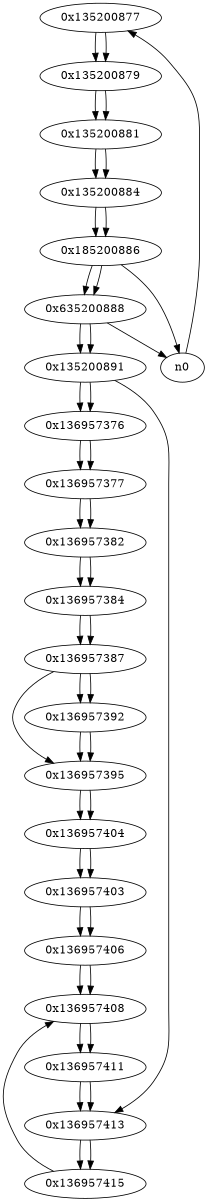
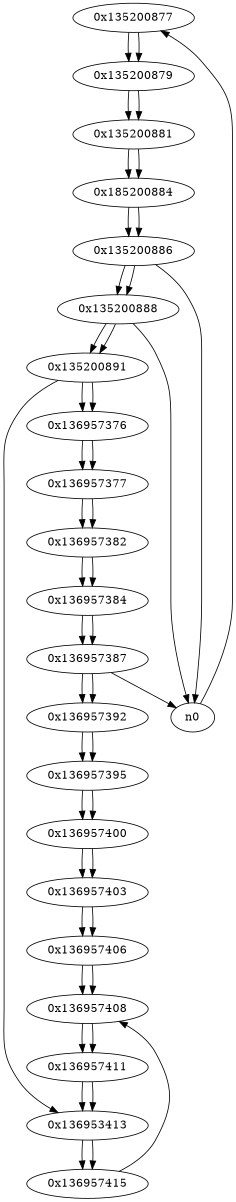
node "0x135200884": label "0x135200884" -> "0x185200884"
node "0x185200886": label "0x185200886" -> "0x135200886"
node "0x635200888": label "0x635200888" -> "0x135200888"
edge "0x136957387" -> "0x136957395": now "0x136957387" -> "n0"
node "0x136957404": label "0x136957404" -> "0x136957400"
node "0x136957413": label "0x136957413" -> "0x136953413"
